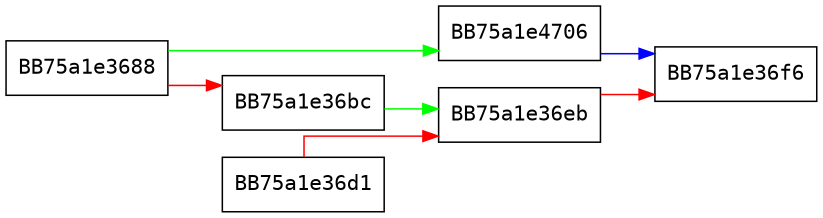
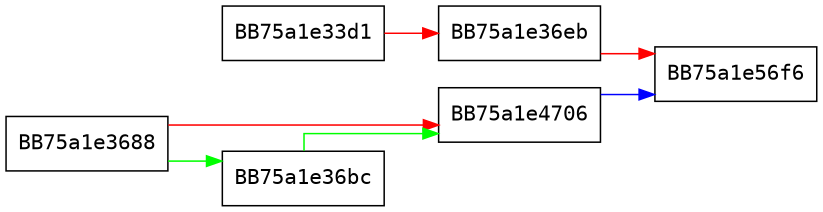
edge "BB75a1e3688" -> "BB75a1e4706": color green -> red
node "BB75a1e36f6": label "BB75a1e36f6" -> "BB75a1e56f6"
edge "BB75a1e3688" -> "BB75a1e36bc": color red -> green
edge "BB75a1e36bc" -> "BB75a1e36eb": now "BB75a1e36bc" -> "BB75a1e4706"
node "BB75a1e36d1": label "BB75a1e36d1" -> "BB75a1e33d1"
